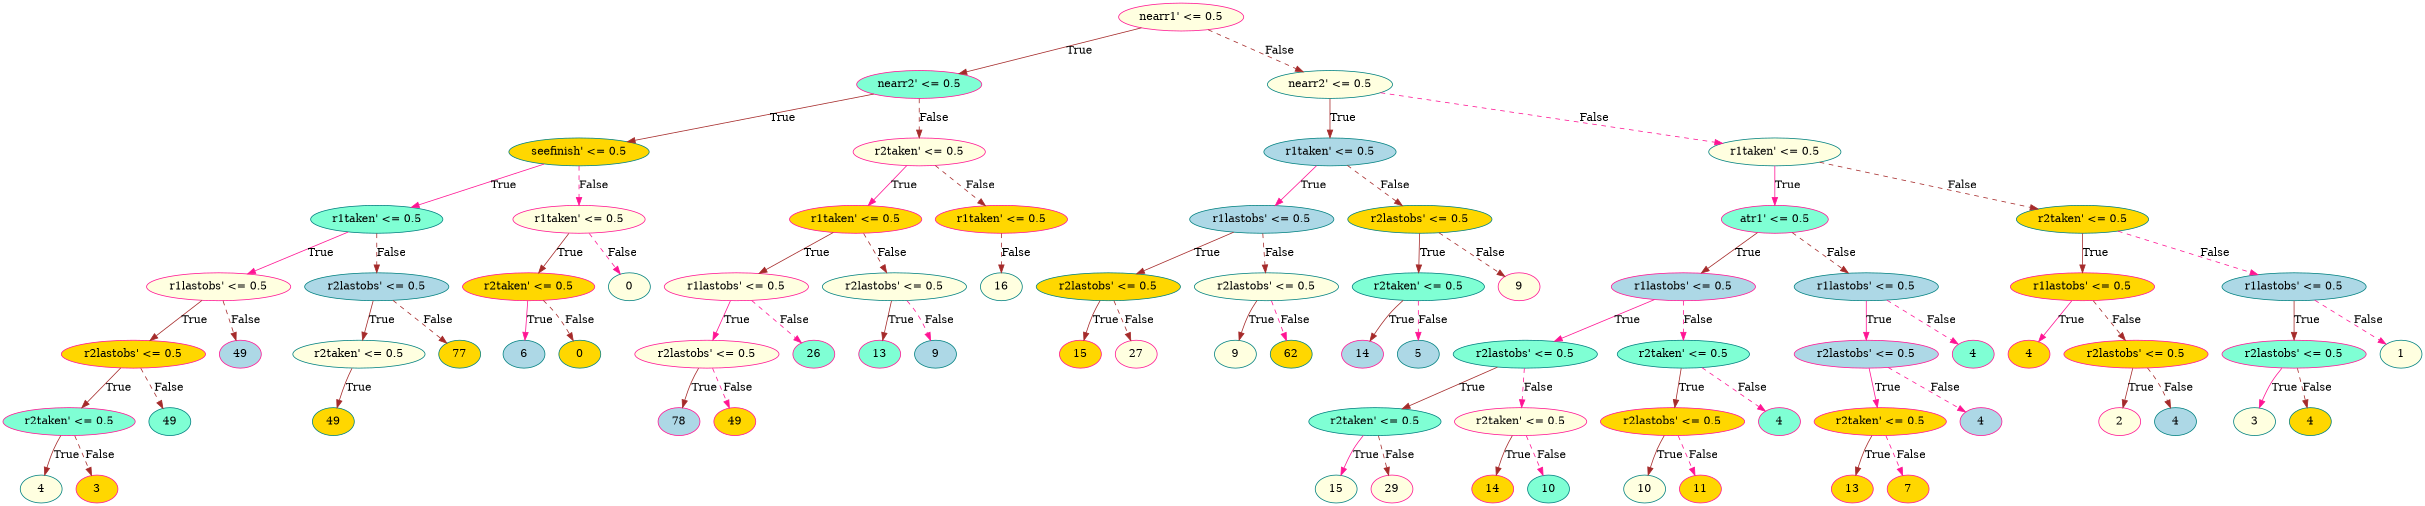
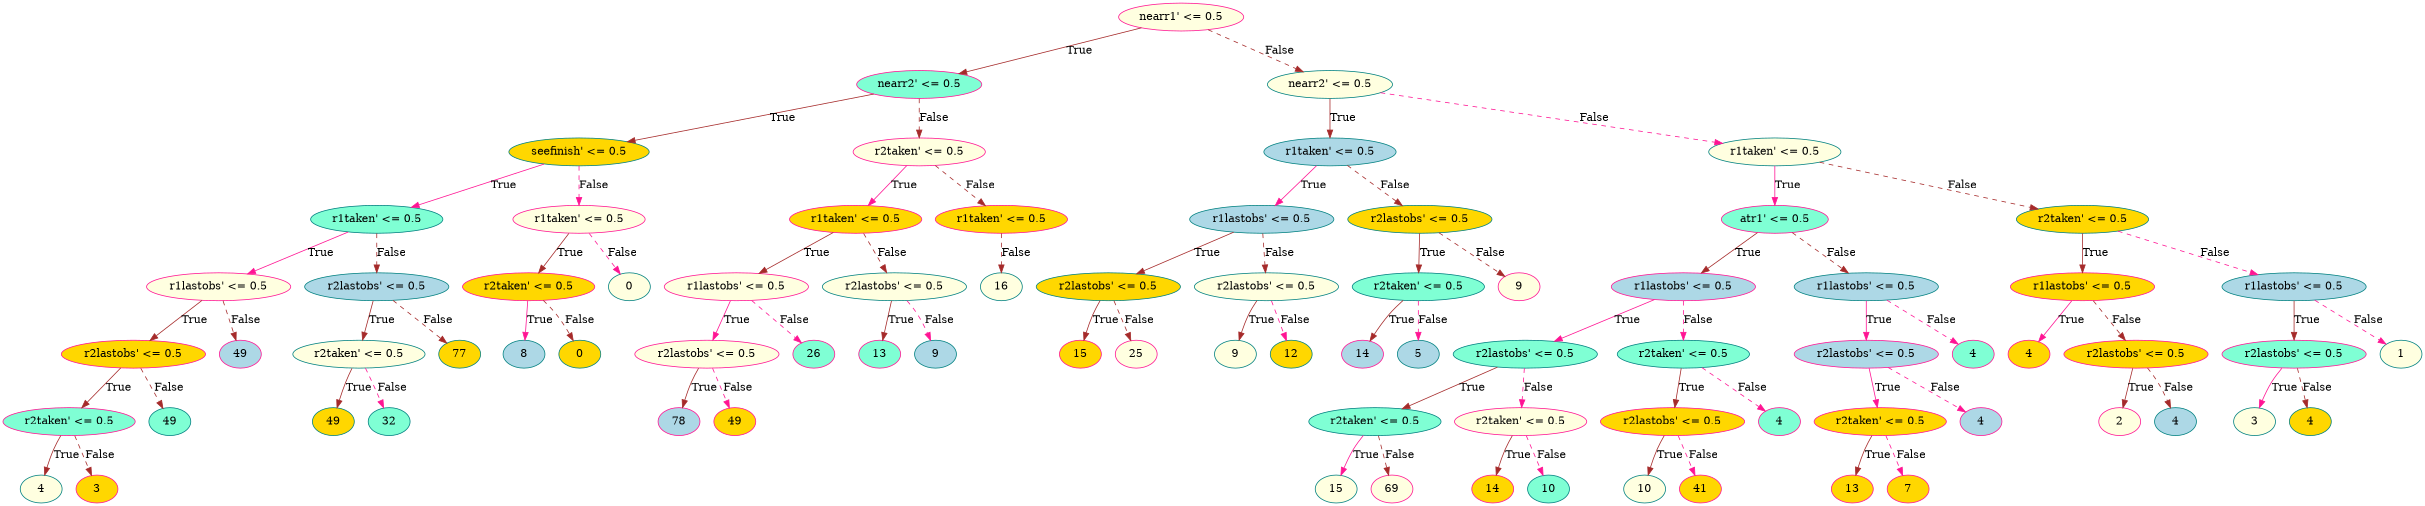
node "6": label "6" -> "8"
node "27": label "27" -> "25"
node "62": label "62" -> "12"
node "32": added
node "29": label "29" -> "69"
node "11": label "11" -> "41"
